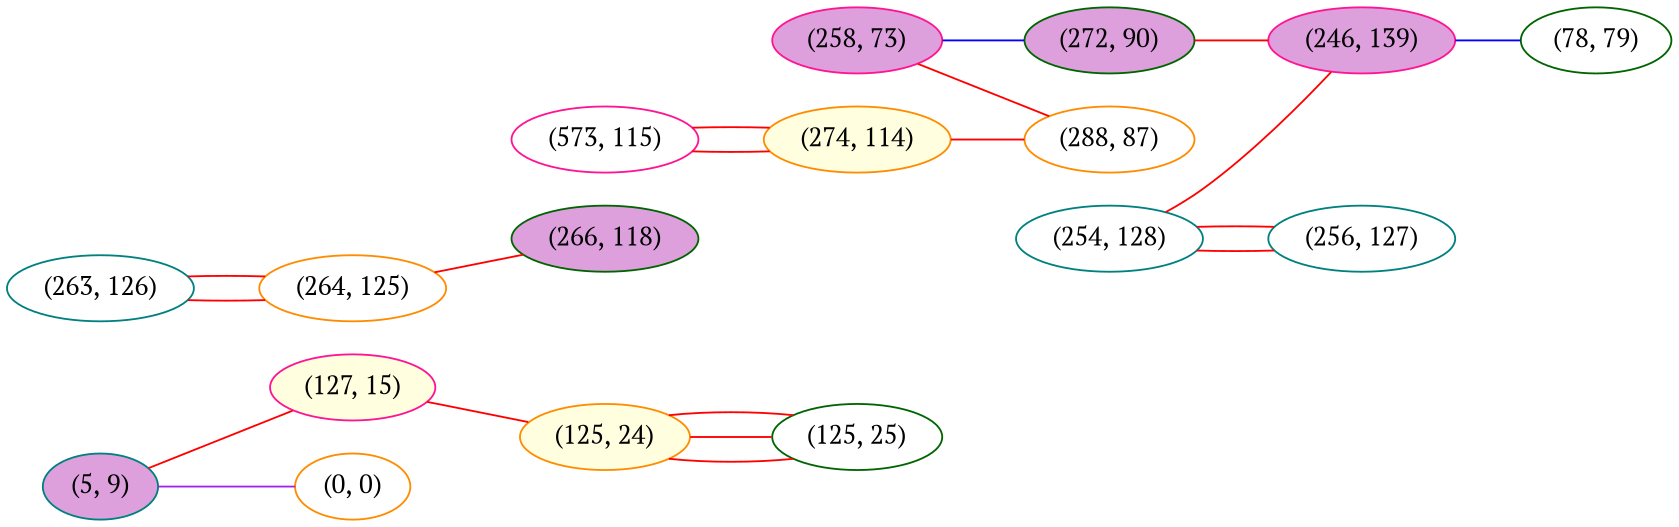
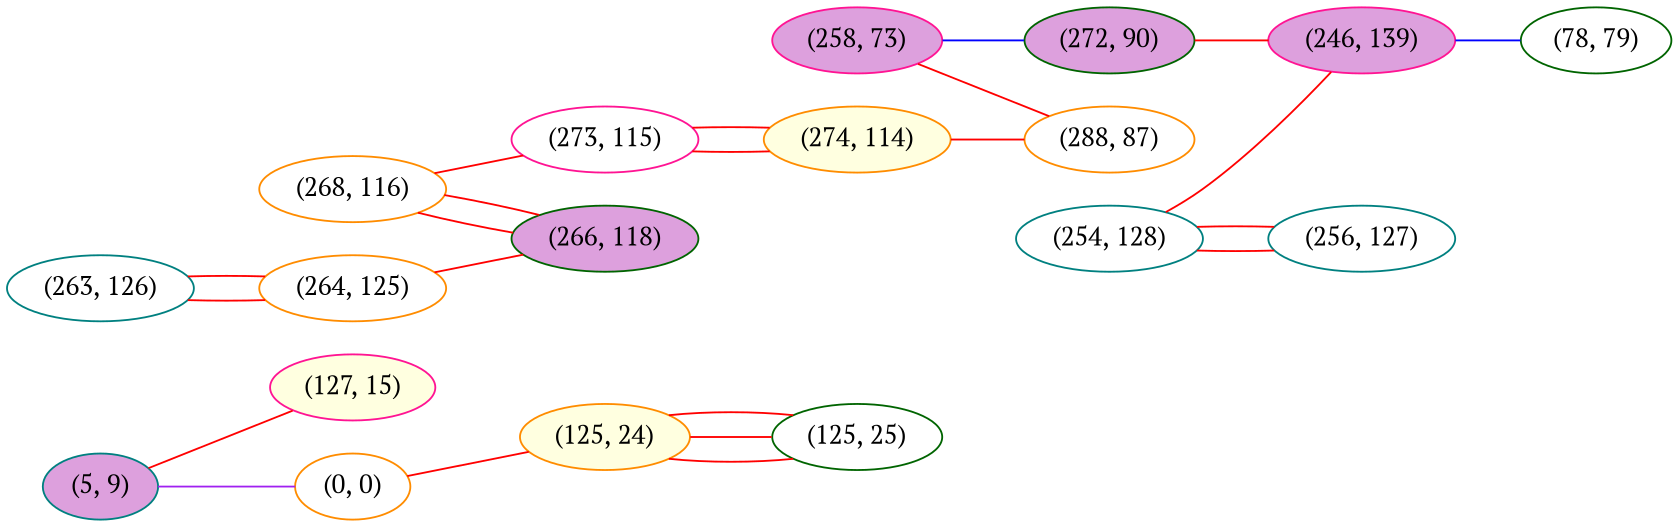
node "(573, 115)": label "(573, 115)" -> "(273, 115)"
node "(268, 116)": added
edge "(127, 15)" -- "(125, 24)": now "(0, 0)" -- "(125, 24)"
